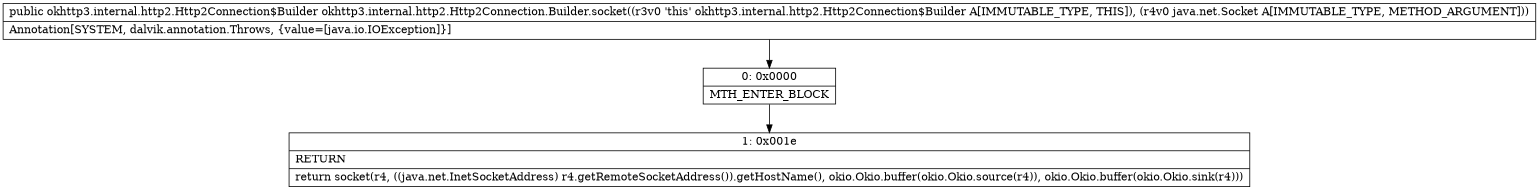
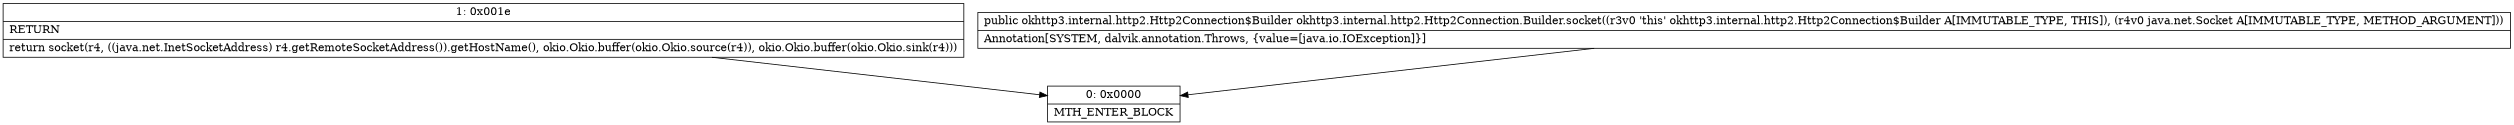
edge "0: 0x0000" -> "1: 0x001e": reversed
